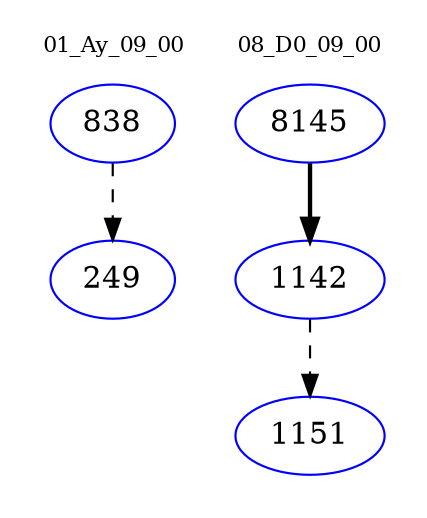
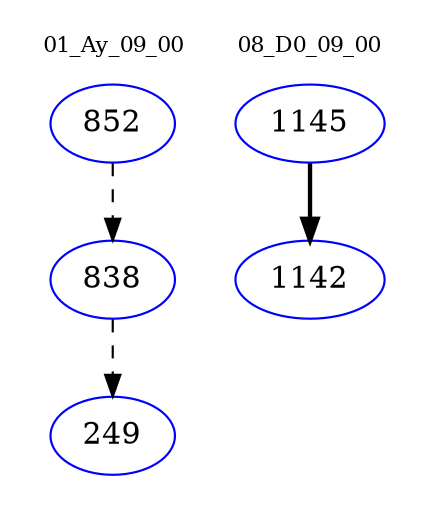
node "852": added
node "8145": label "8145" -> "1145"
node "1151": removed
